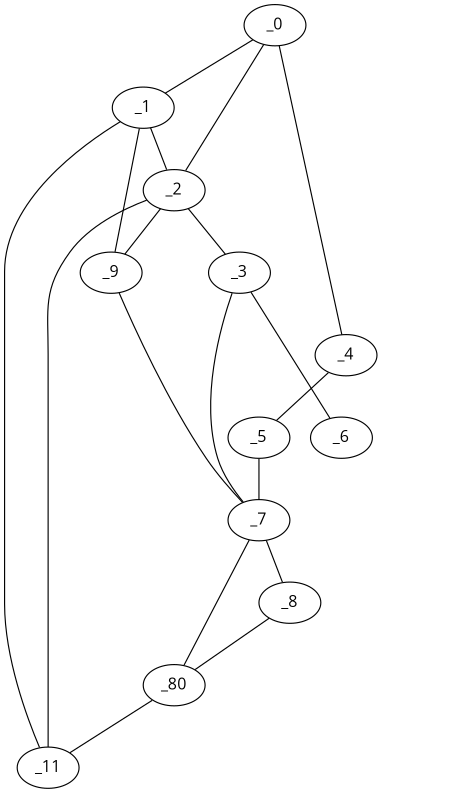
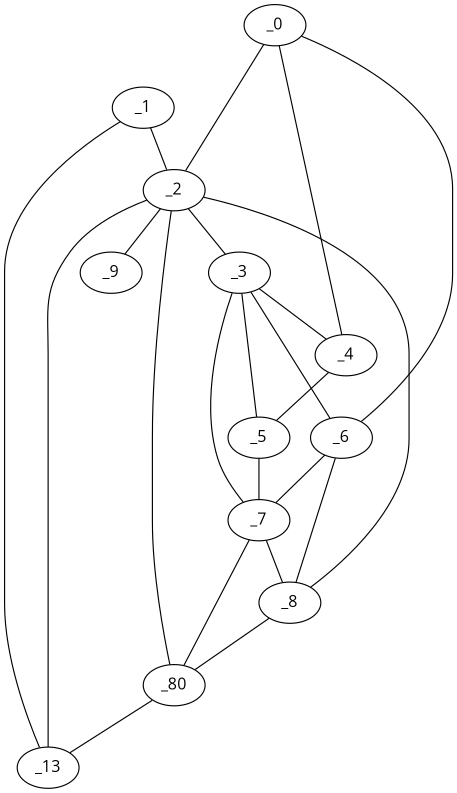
edge "_0" -- "_1": now "_0" -- "_6"
edge "_1" -- "_9": removed
edge "_3" -- "_4": added
edge "_2" -- "_8": added
edge "_3" -- "_5": added
edge "_9" -- "_7": now "_6" -- "_7"
edge "_2" -- "_80": added
edge "_6" -- "_8": added
node "_11": label "_11" -> "_13"
